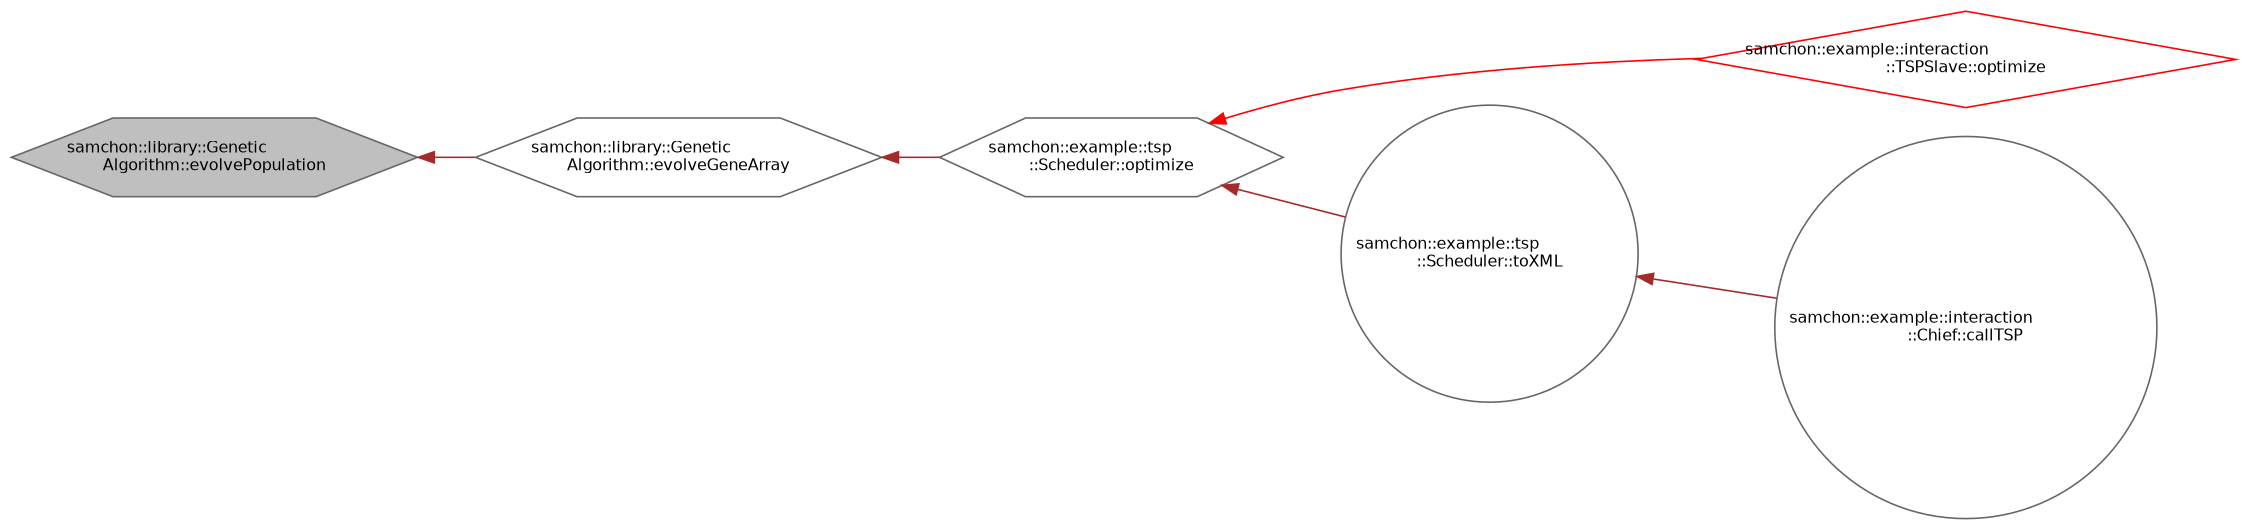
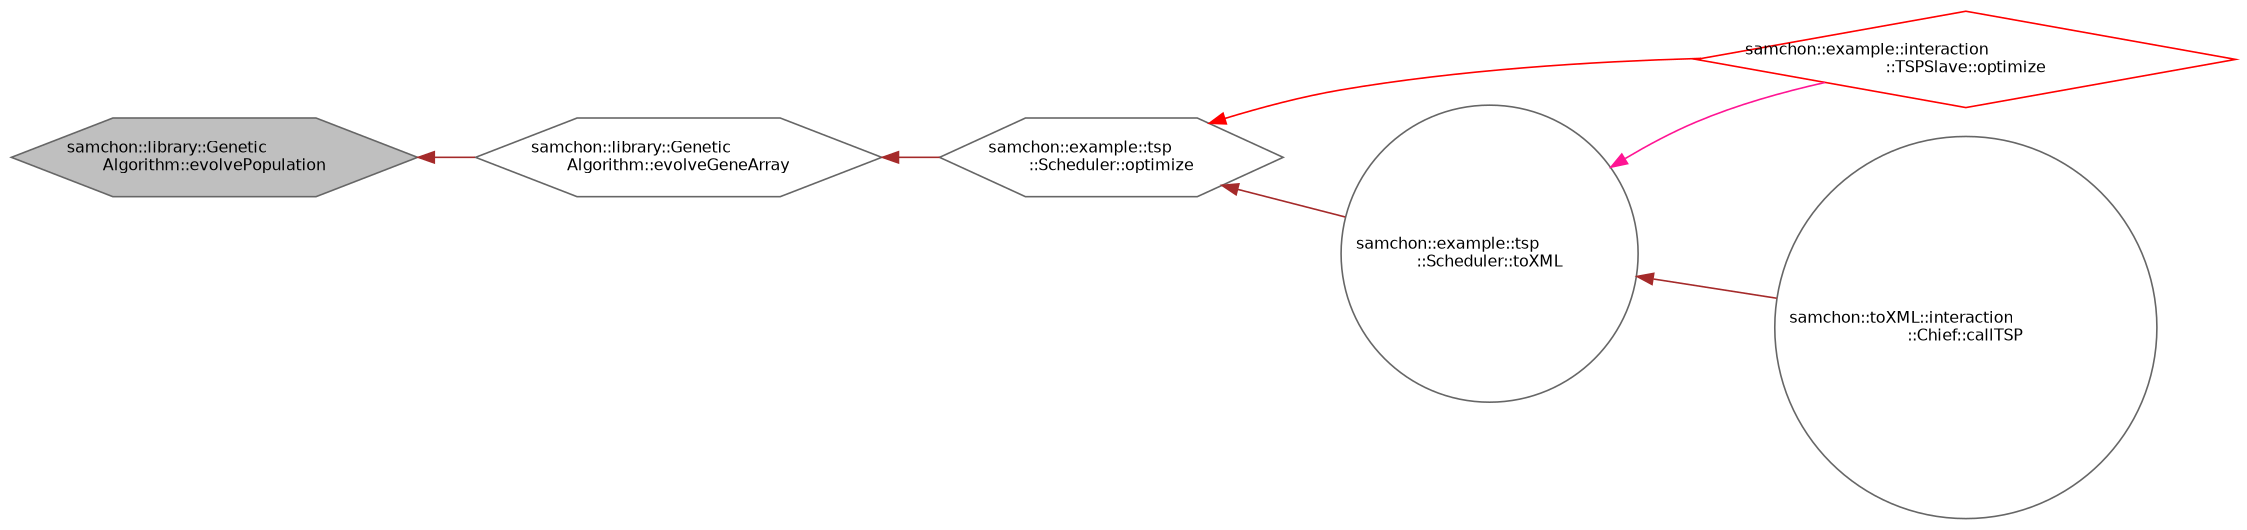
edge "samchon::example::interaction ::TSPSlave::optimize" -> "samchon::example::tsp ::Scheduler::toXML": added
node "samchon::example::interaction ::Chief::callTSP": label "samchon::example::interaction ::Chief::callTSP" -> "samchon::toXML::interaction ::Chief::callTSP"
